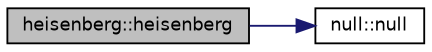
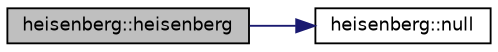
node "null::null": label "null::null" -> "heisenberg::null"
